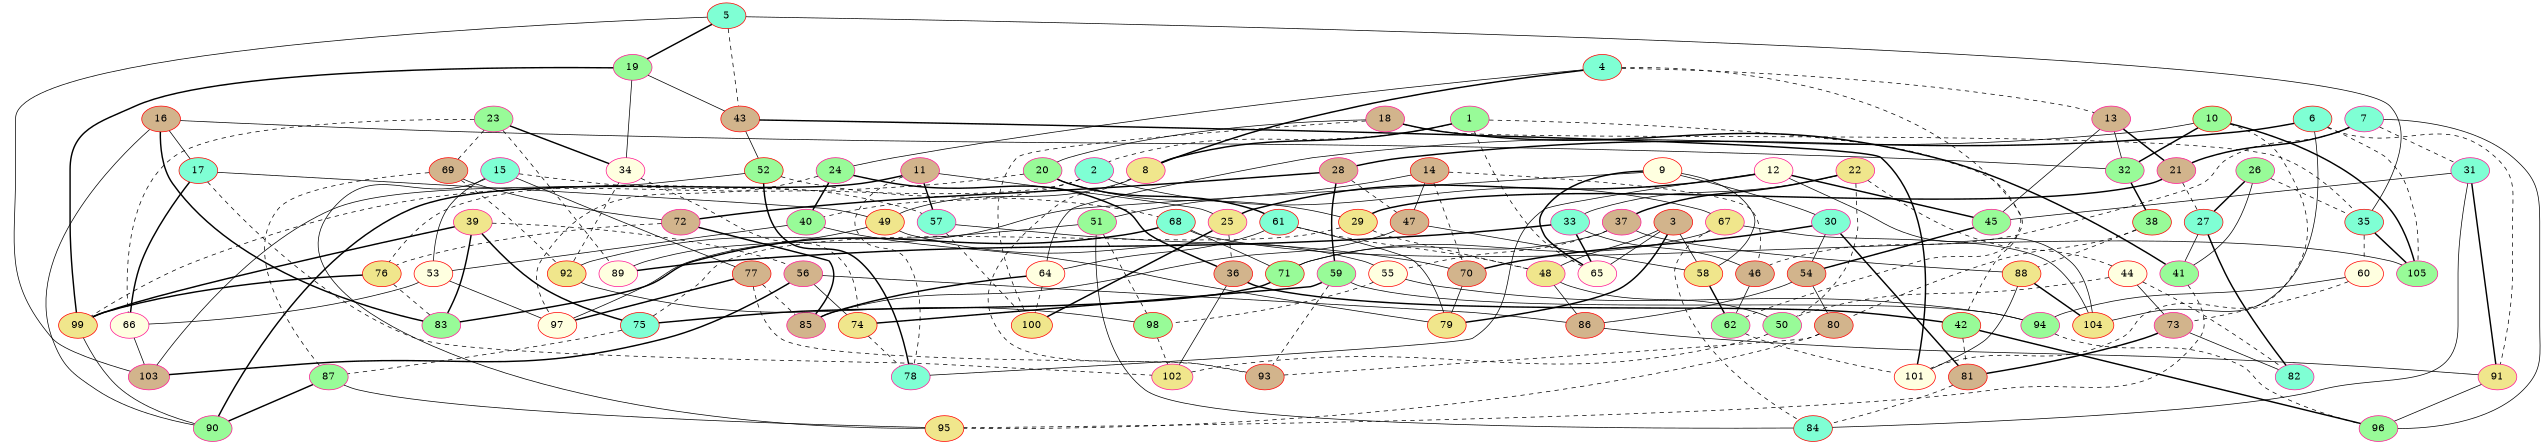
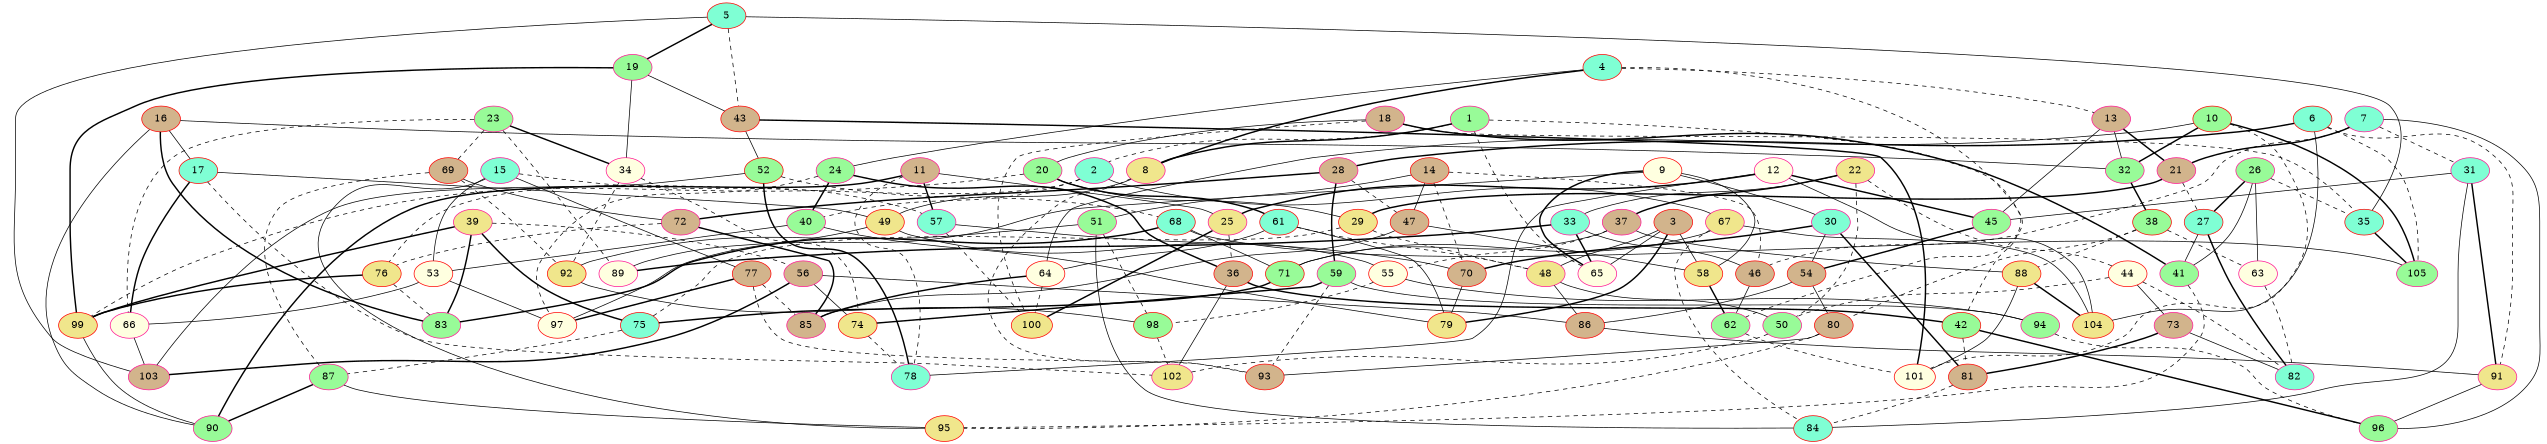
node "63": added
node "60": removed
edge "80" -- "93": style dashed -> solid
